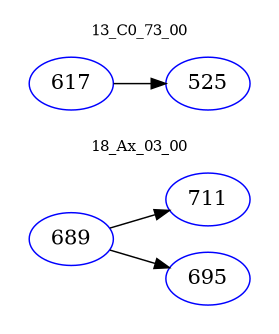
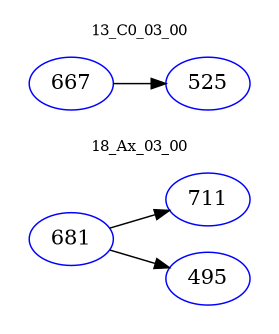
cluster "13_C0_73_00": label "13_C0_73_00" -> "13_C0_03_00"
node "617": label "617" -> "667"
node "689": label "689" -> "681"
node "695": label "695" -> "495"
